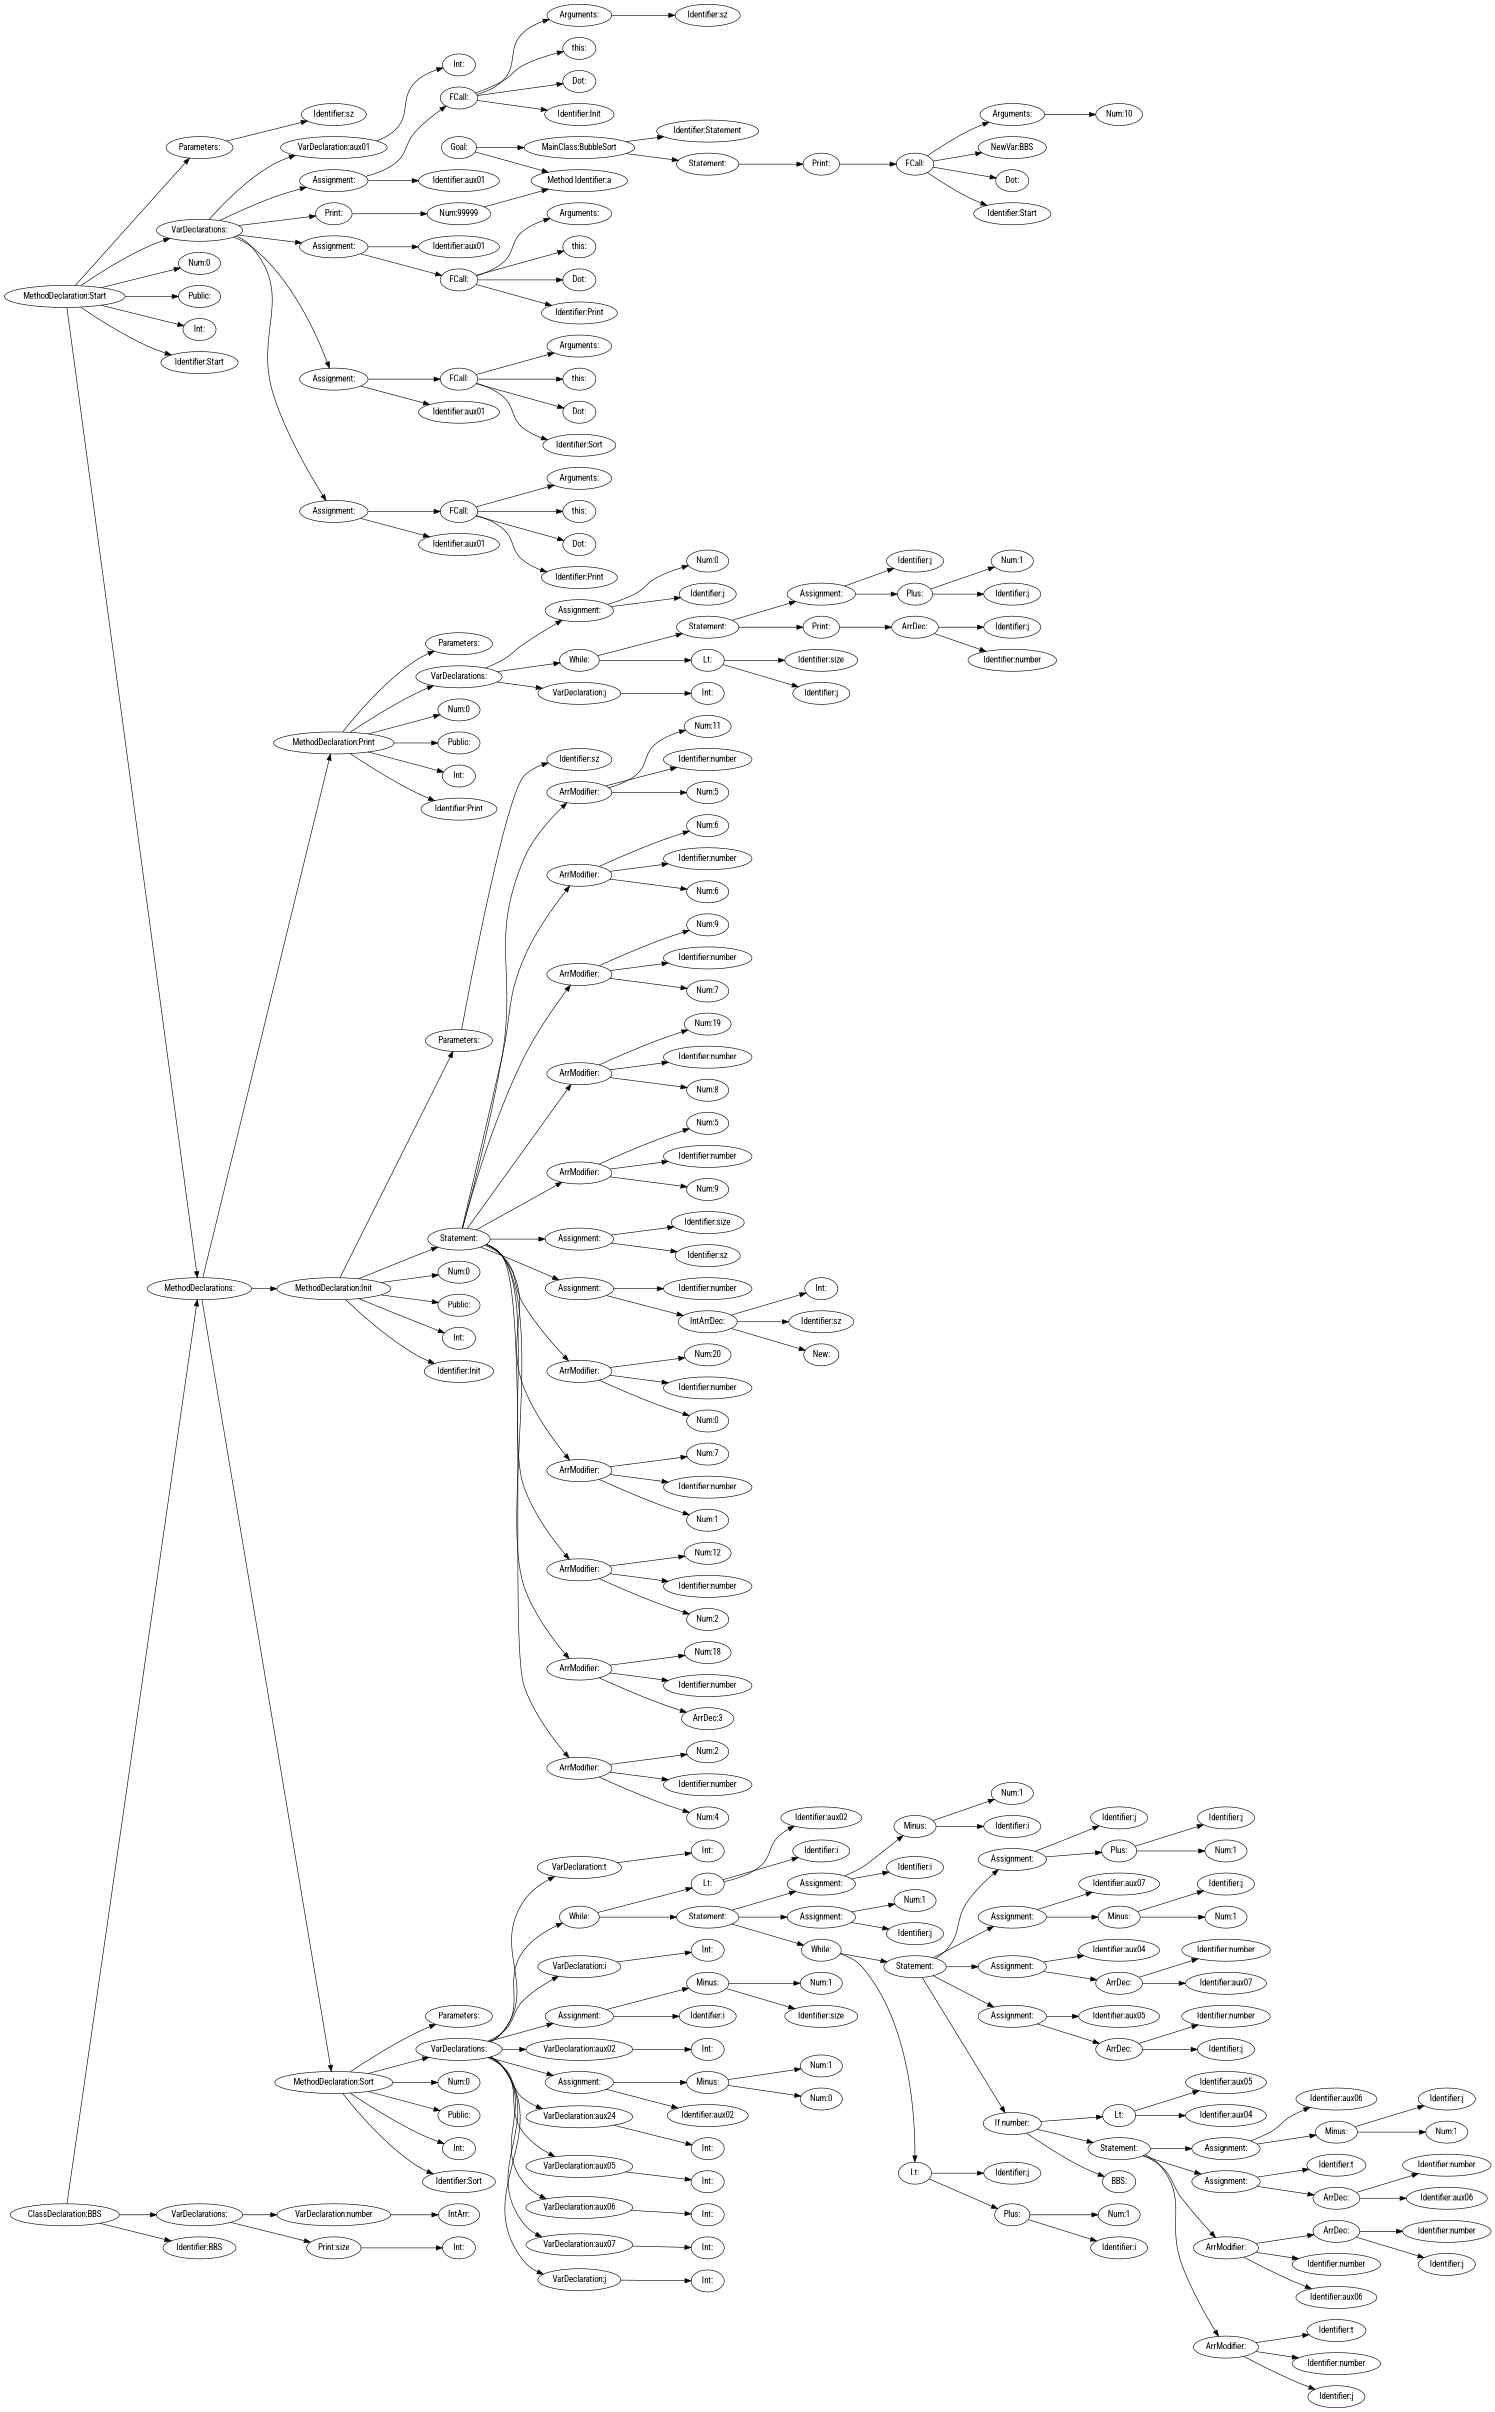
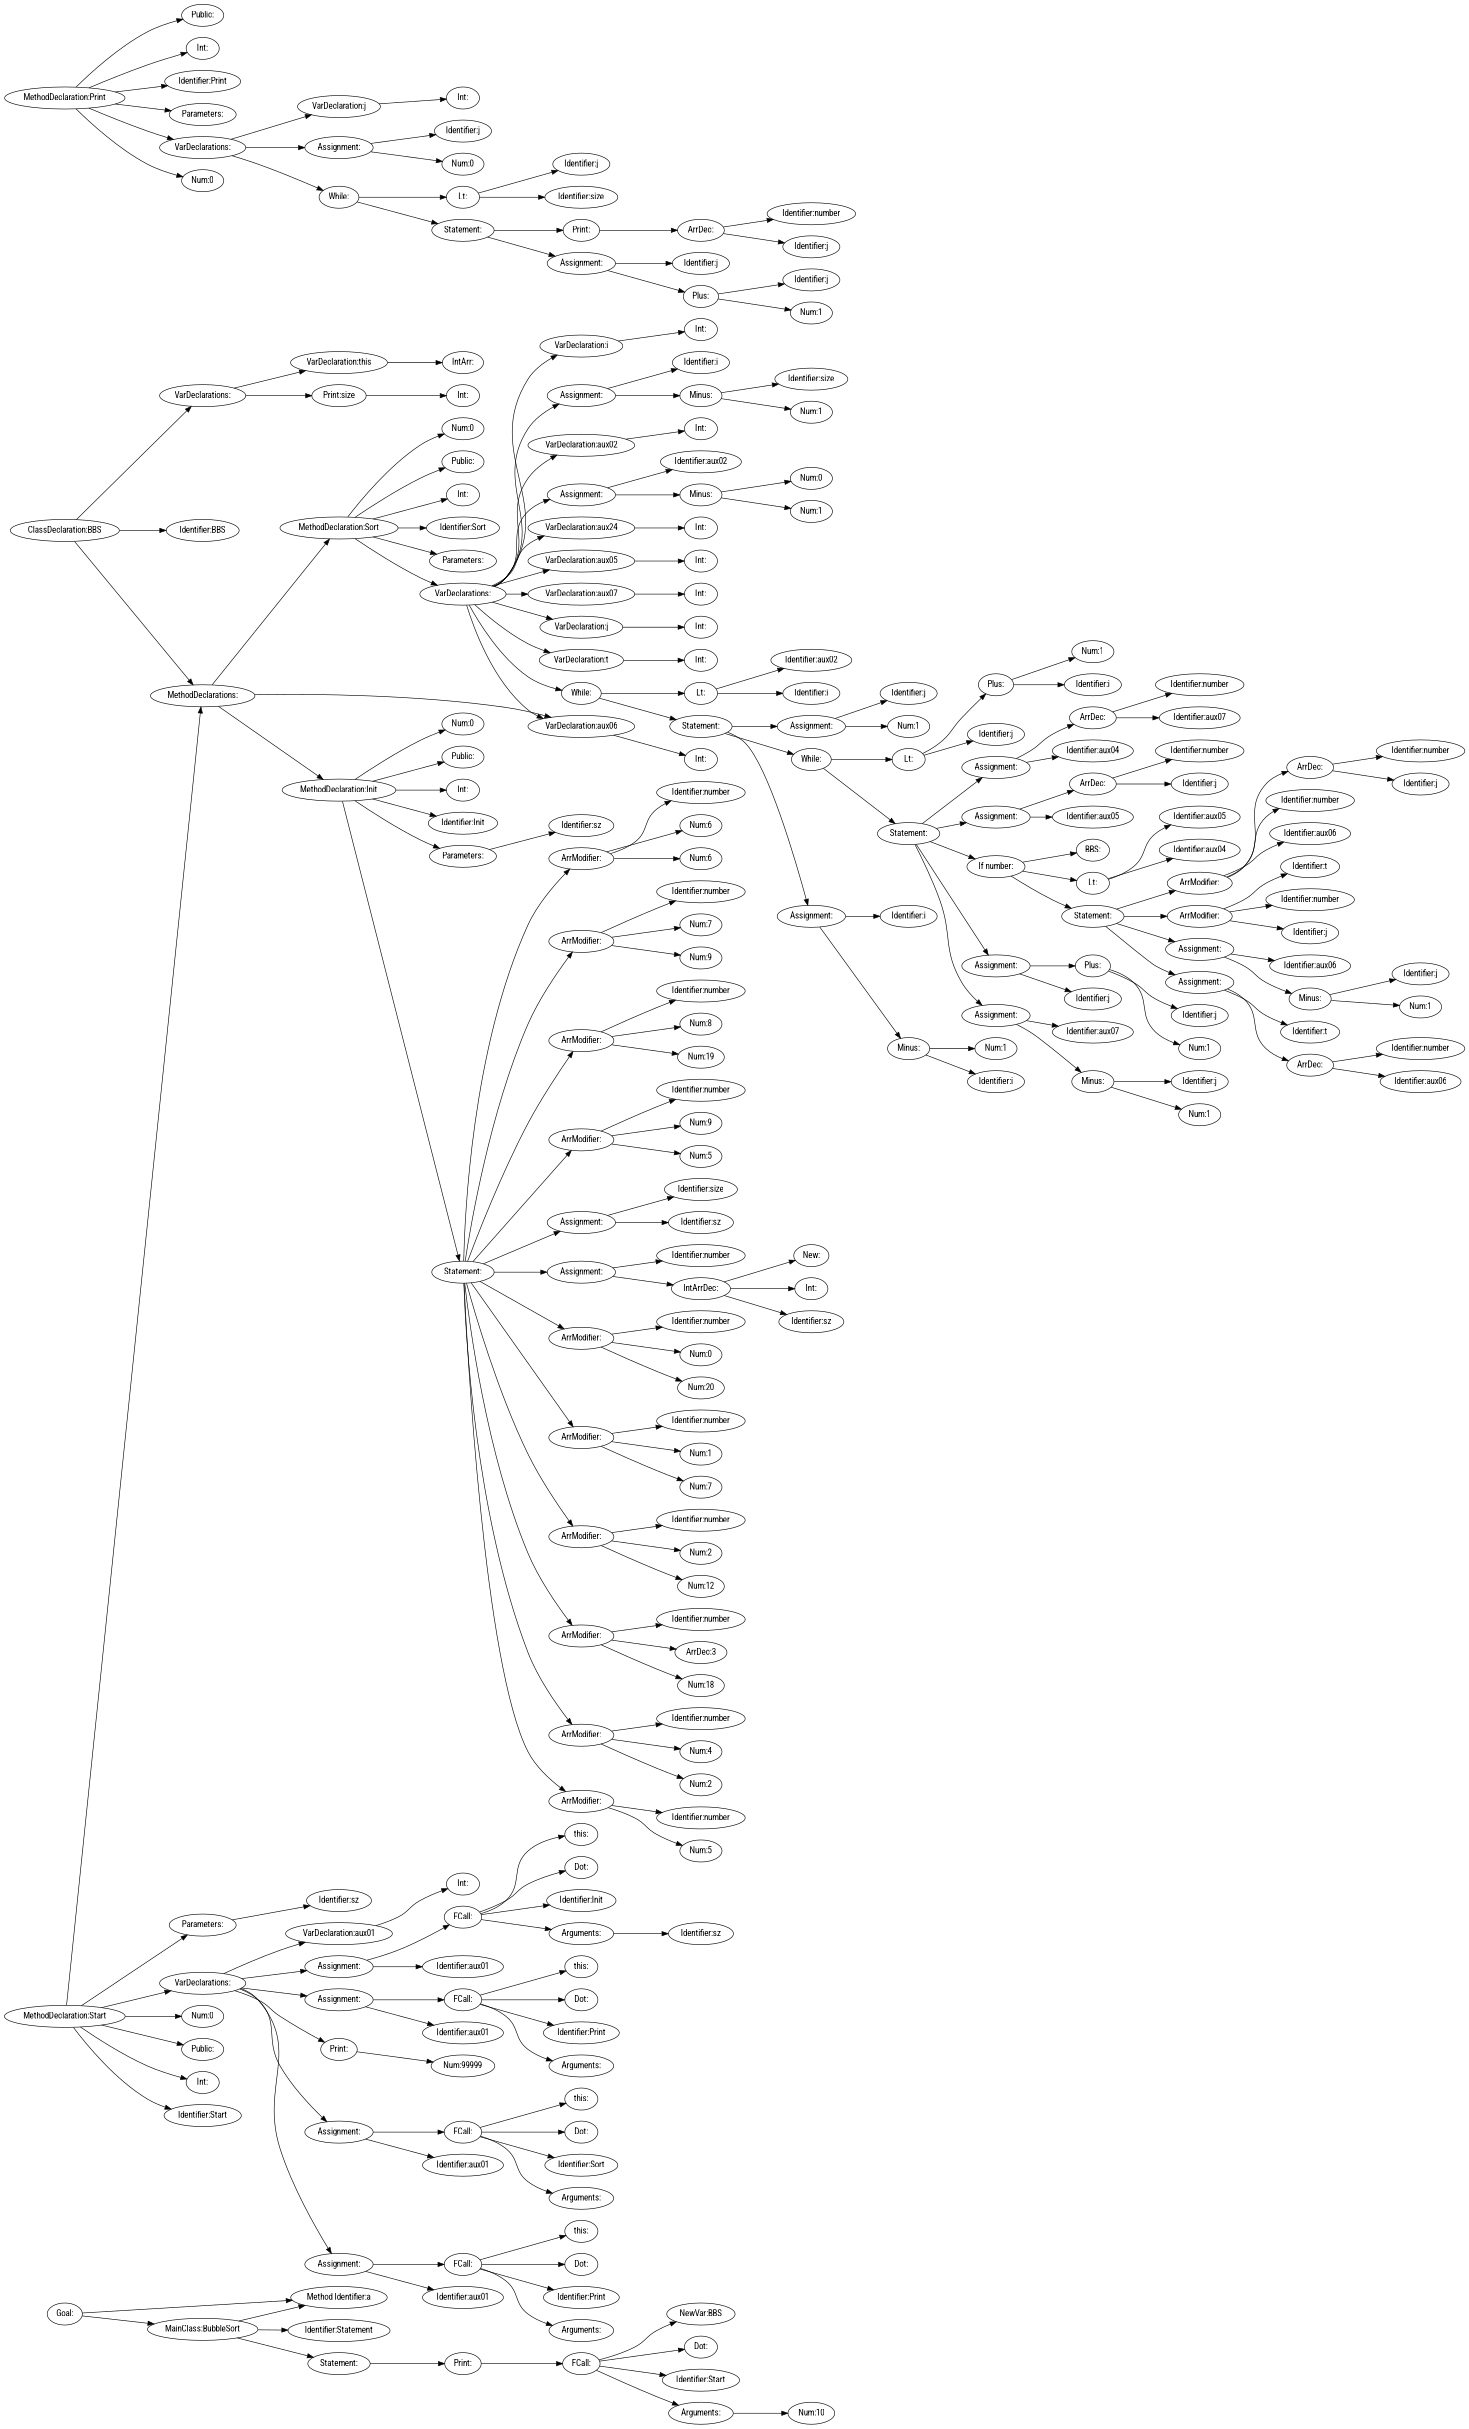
edge "Num:99999" -> "Method Identifier:a": now "MainClass:BubbleSort" -> "Method Identifier:a"
node "Num:11": removed
edge "MethodDeclarations:" -> "MethodDeclaration:Print": now "MethodDeclarations:" -> "VarDeclaration:aux06"
node "VarDeclaration:number": label "VarDeclaration:number" -> "VarDeclaration:this"
